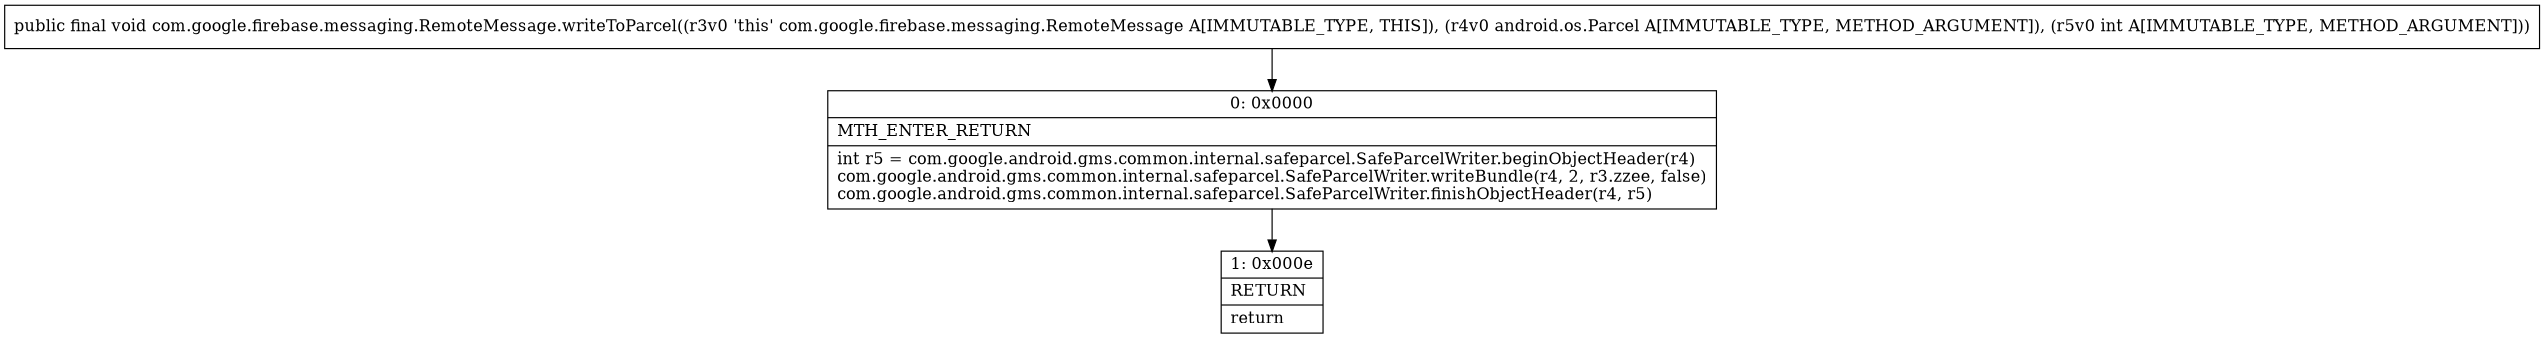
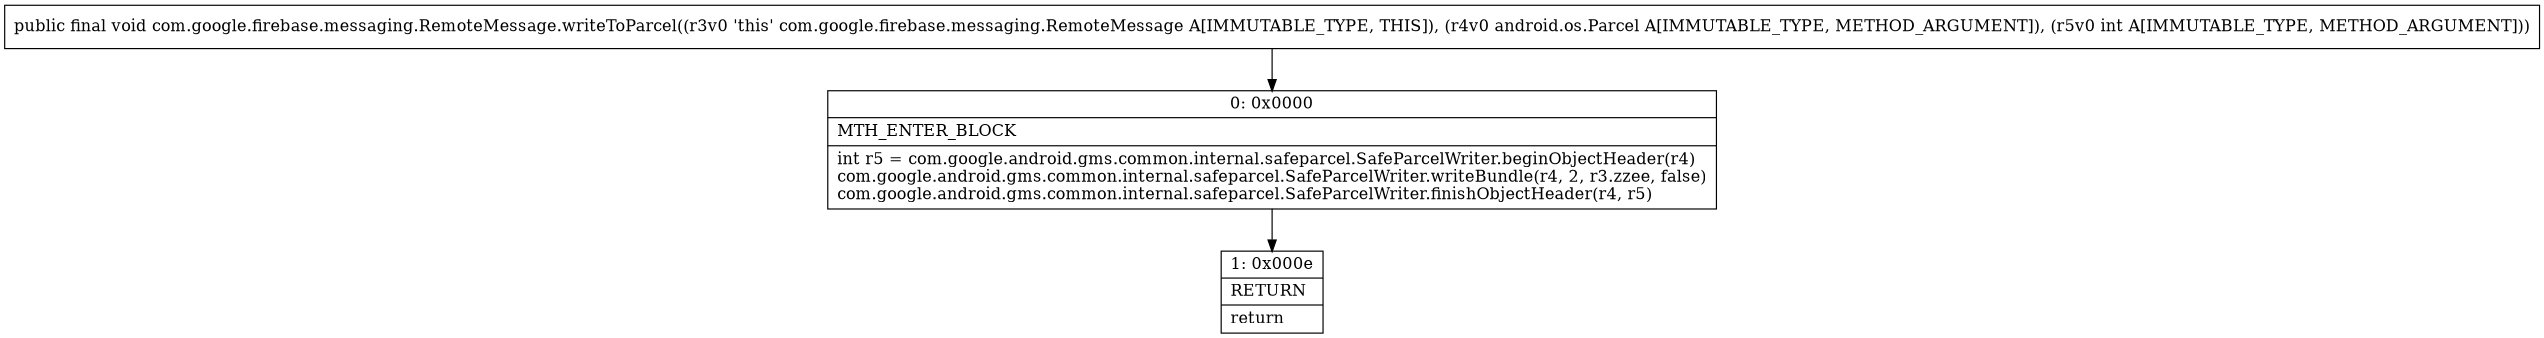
node "0: 0x0000": text "MTH_ENTER_RETURN" -> "MTH_ENTER_BLOCK"
